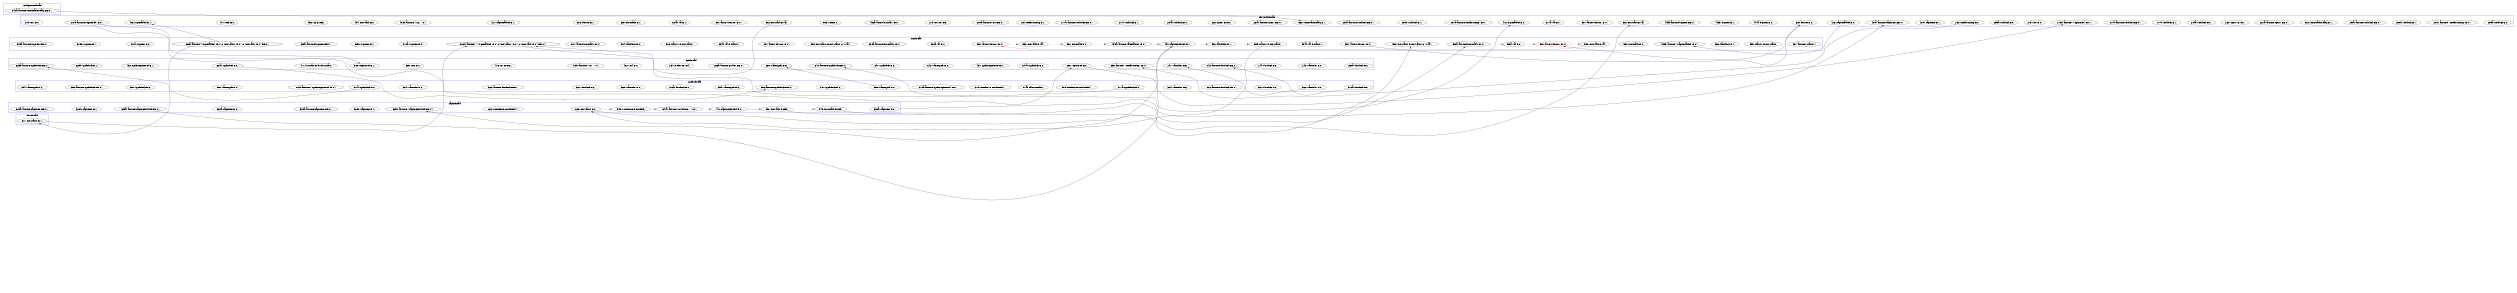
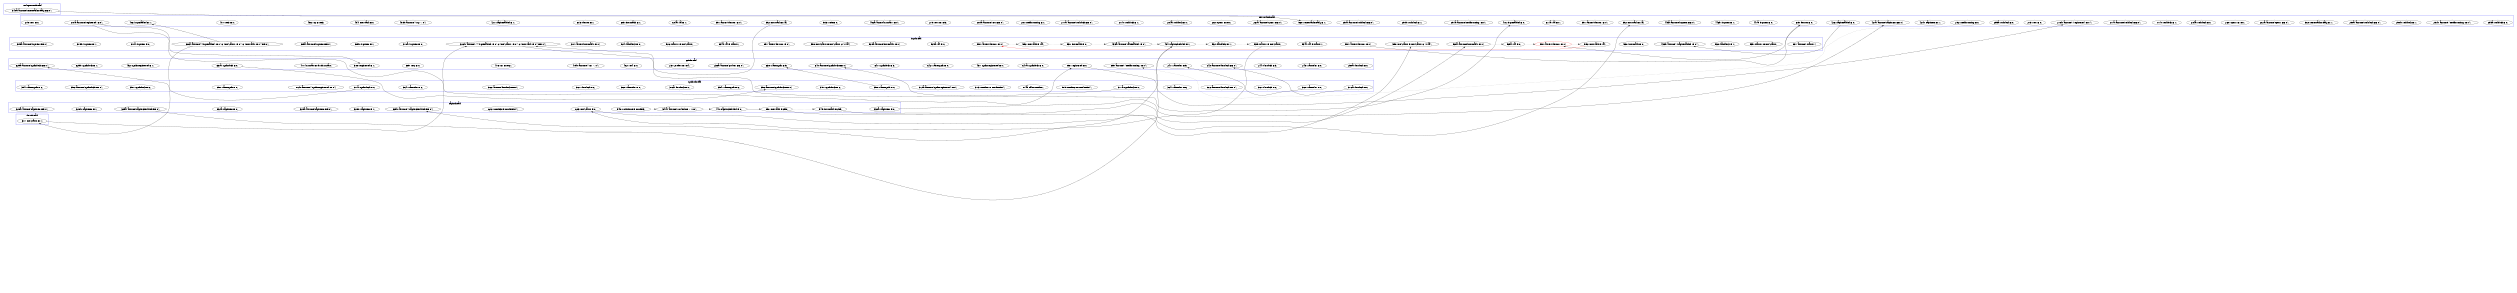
edge "292: netif_running = 0;" -> "399: assume(!(netif_running != 0));": style solid -> dotted
edge "623: IntrStatus = 0;" -> "545: work_done = nondet3;": removed
